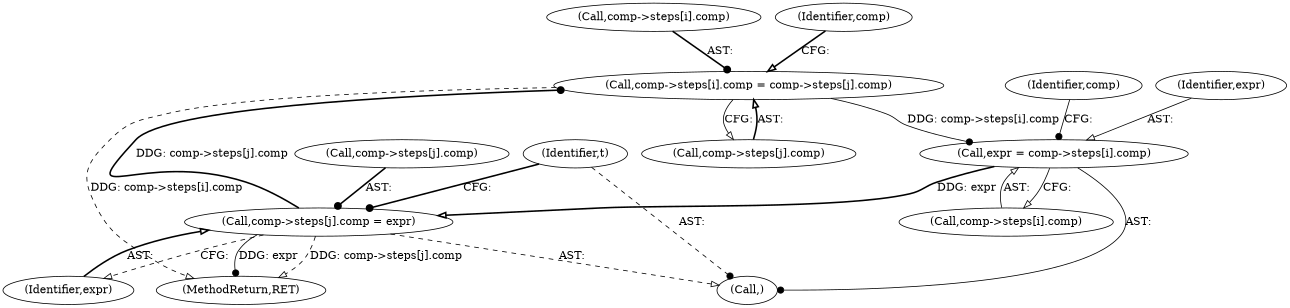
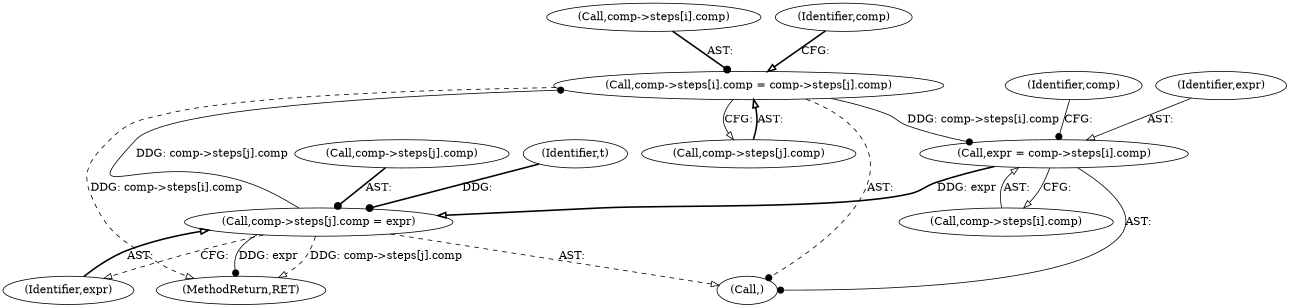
edge "(Call,comp->steps[j].comp = expr)" -> "(Call,comp->steps[i].comp = comp->steps[j].comp)": style bold -> solid
edge "(Identifier,t)" -> "(Call,comp->steps[j].comp = expr)": label "CFG: " -> "DDG: "
edge "(Identifier,t)" -> "(Call,)": now "(Call,comp->steps[i].comp = comp->steps[j].comp)" -> "(Call,)"
